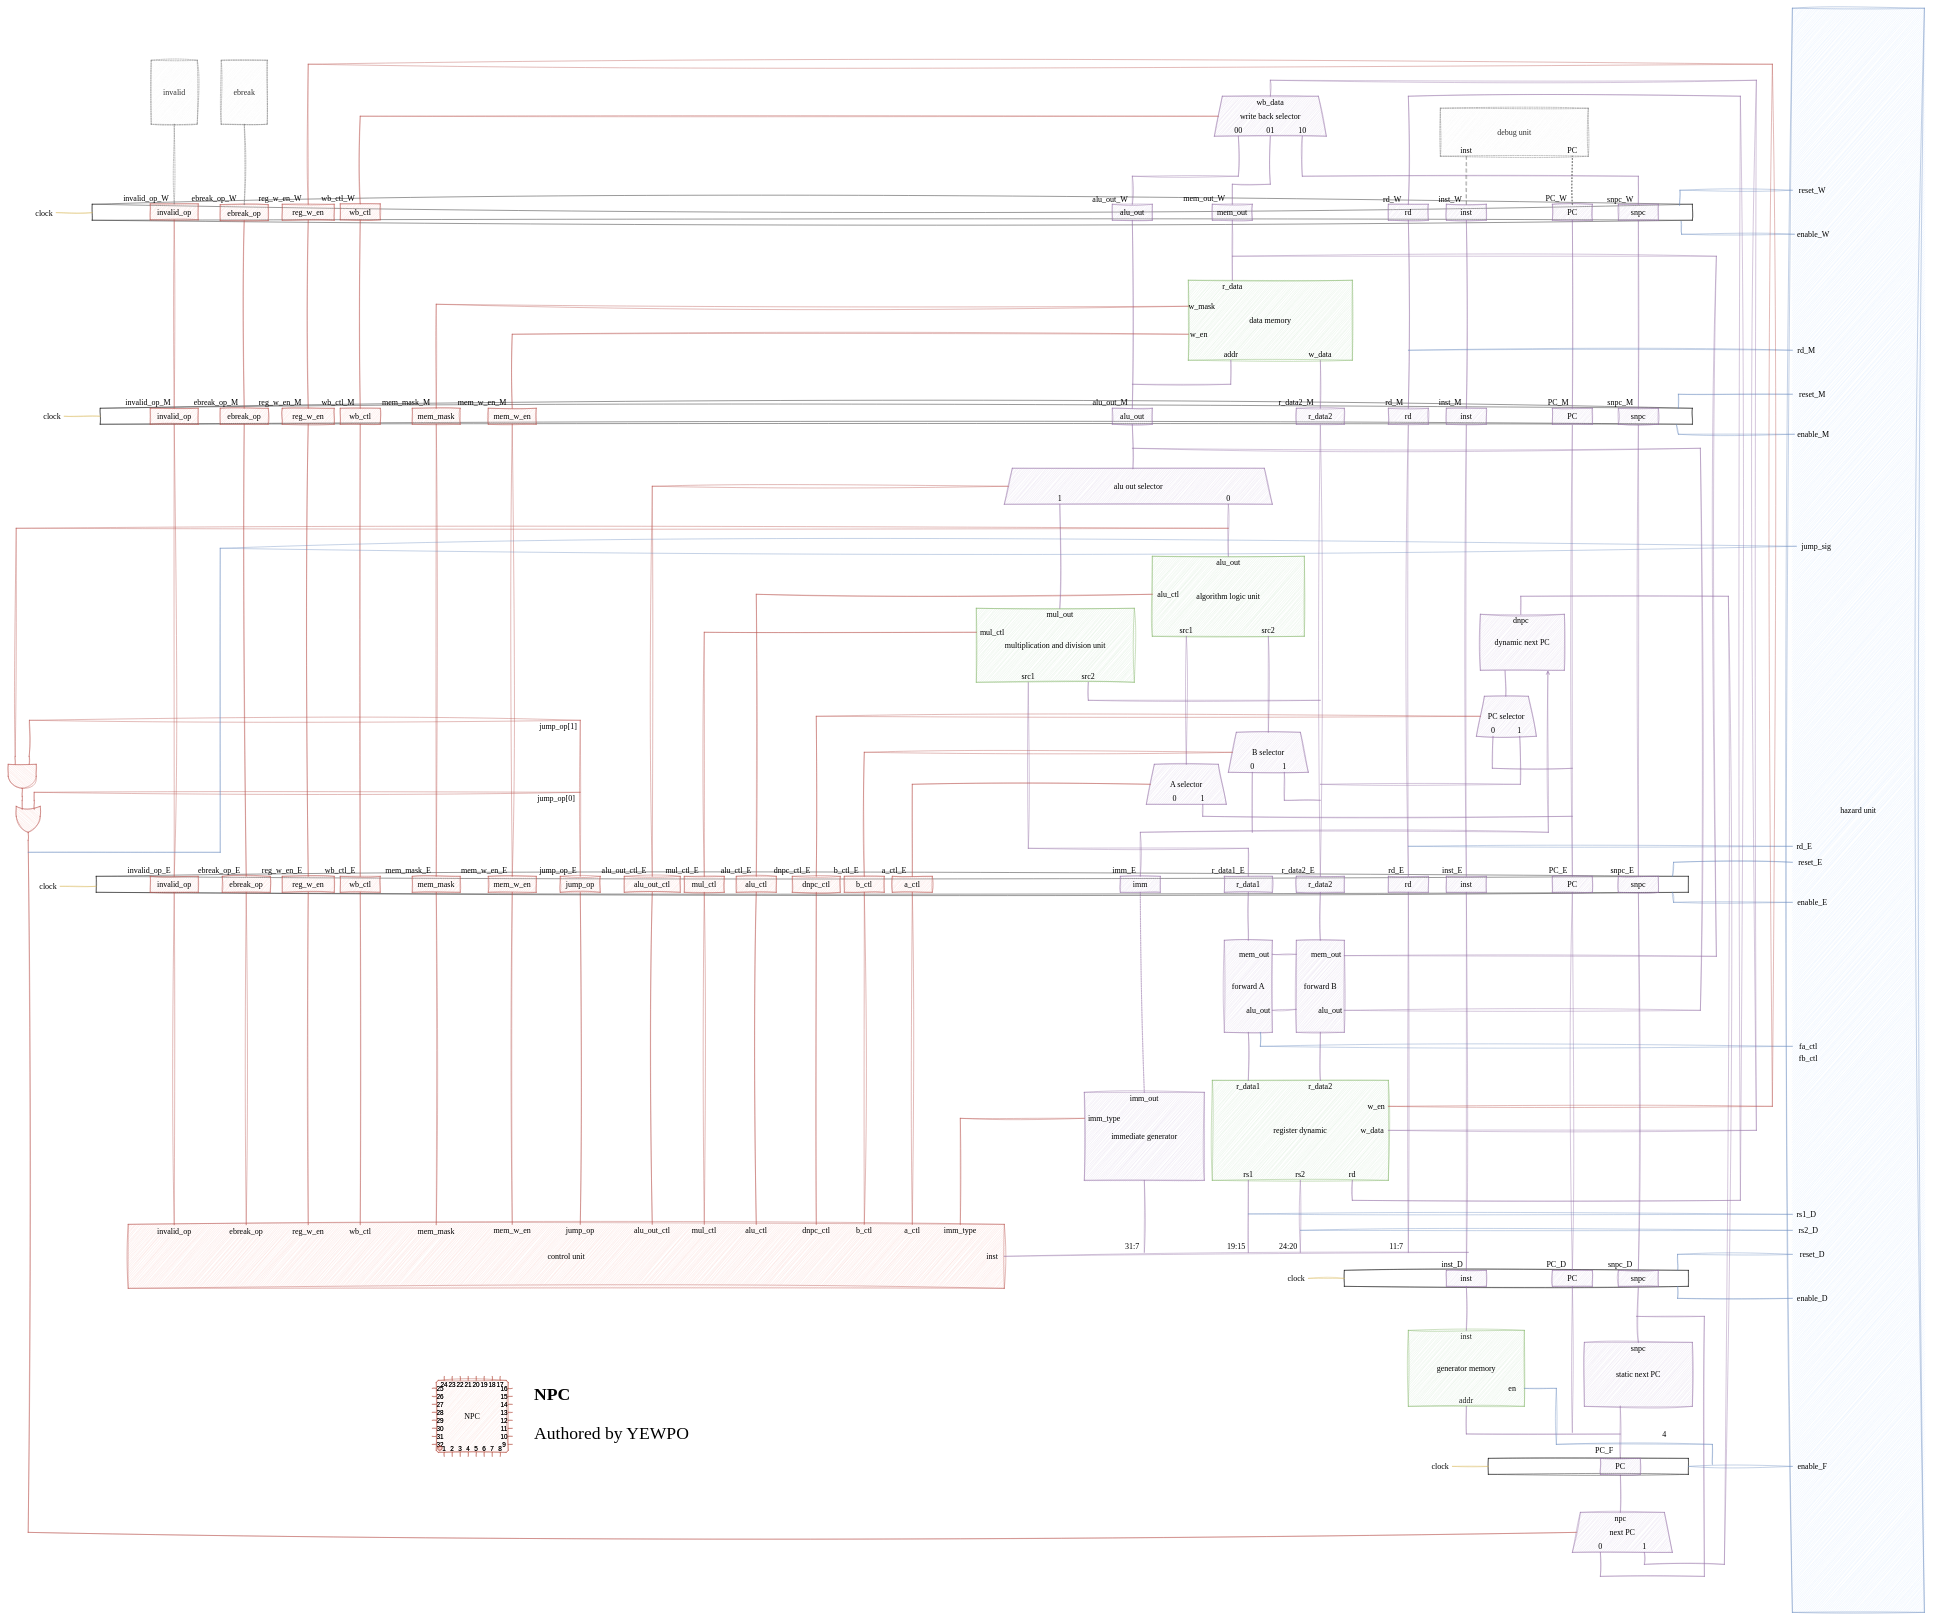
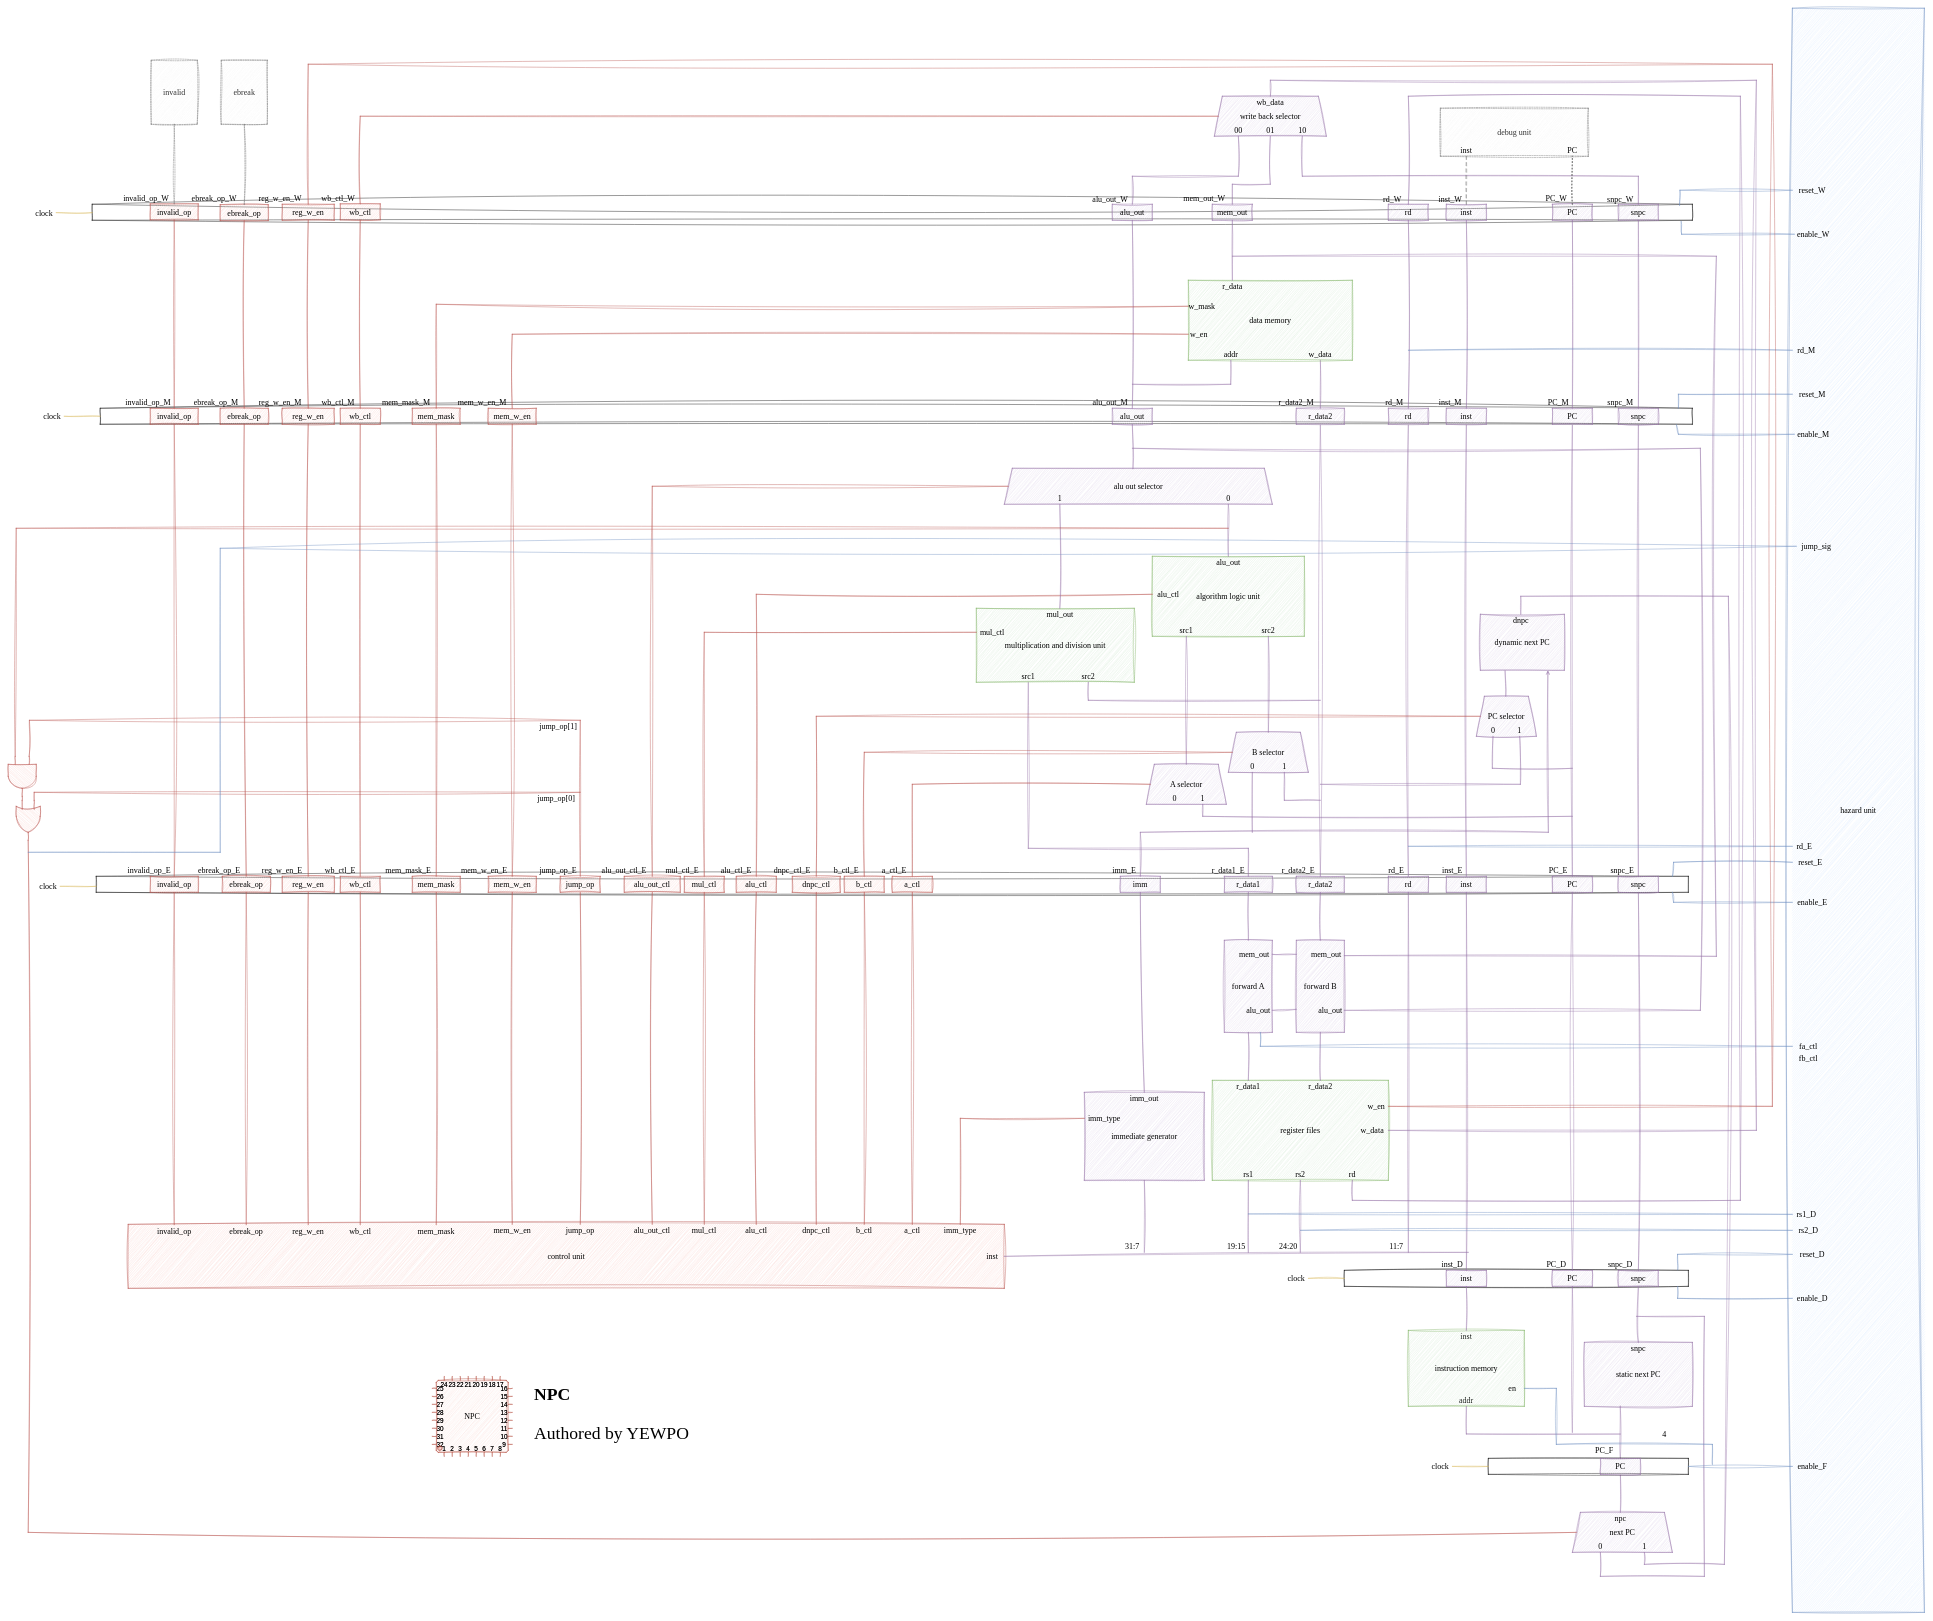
edge "imm" -- "imm_out": style dashed -> solid
node "register dynamic": label "register dynamic" -> "register files"
node "generator memory": label "generator memory" -> "instruction memory"
